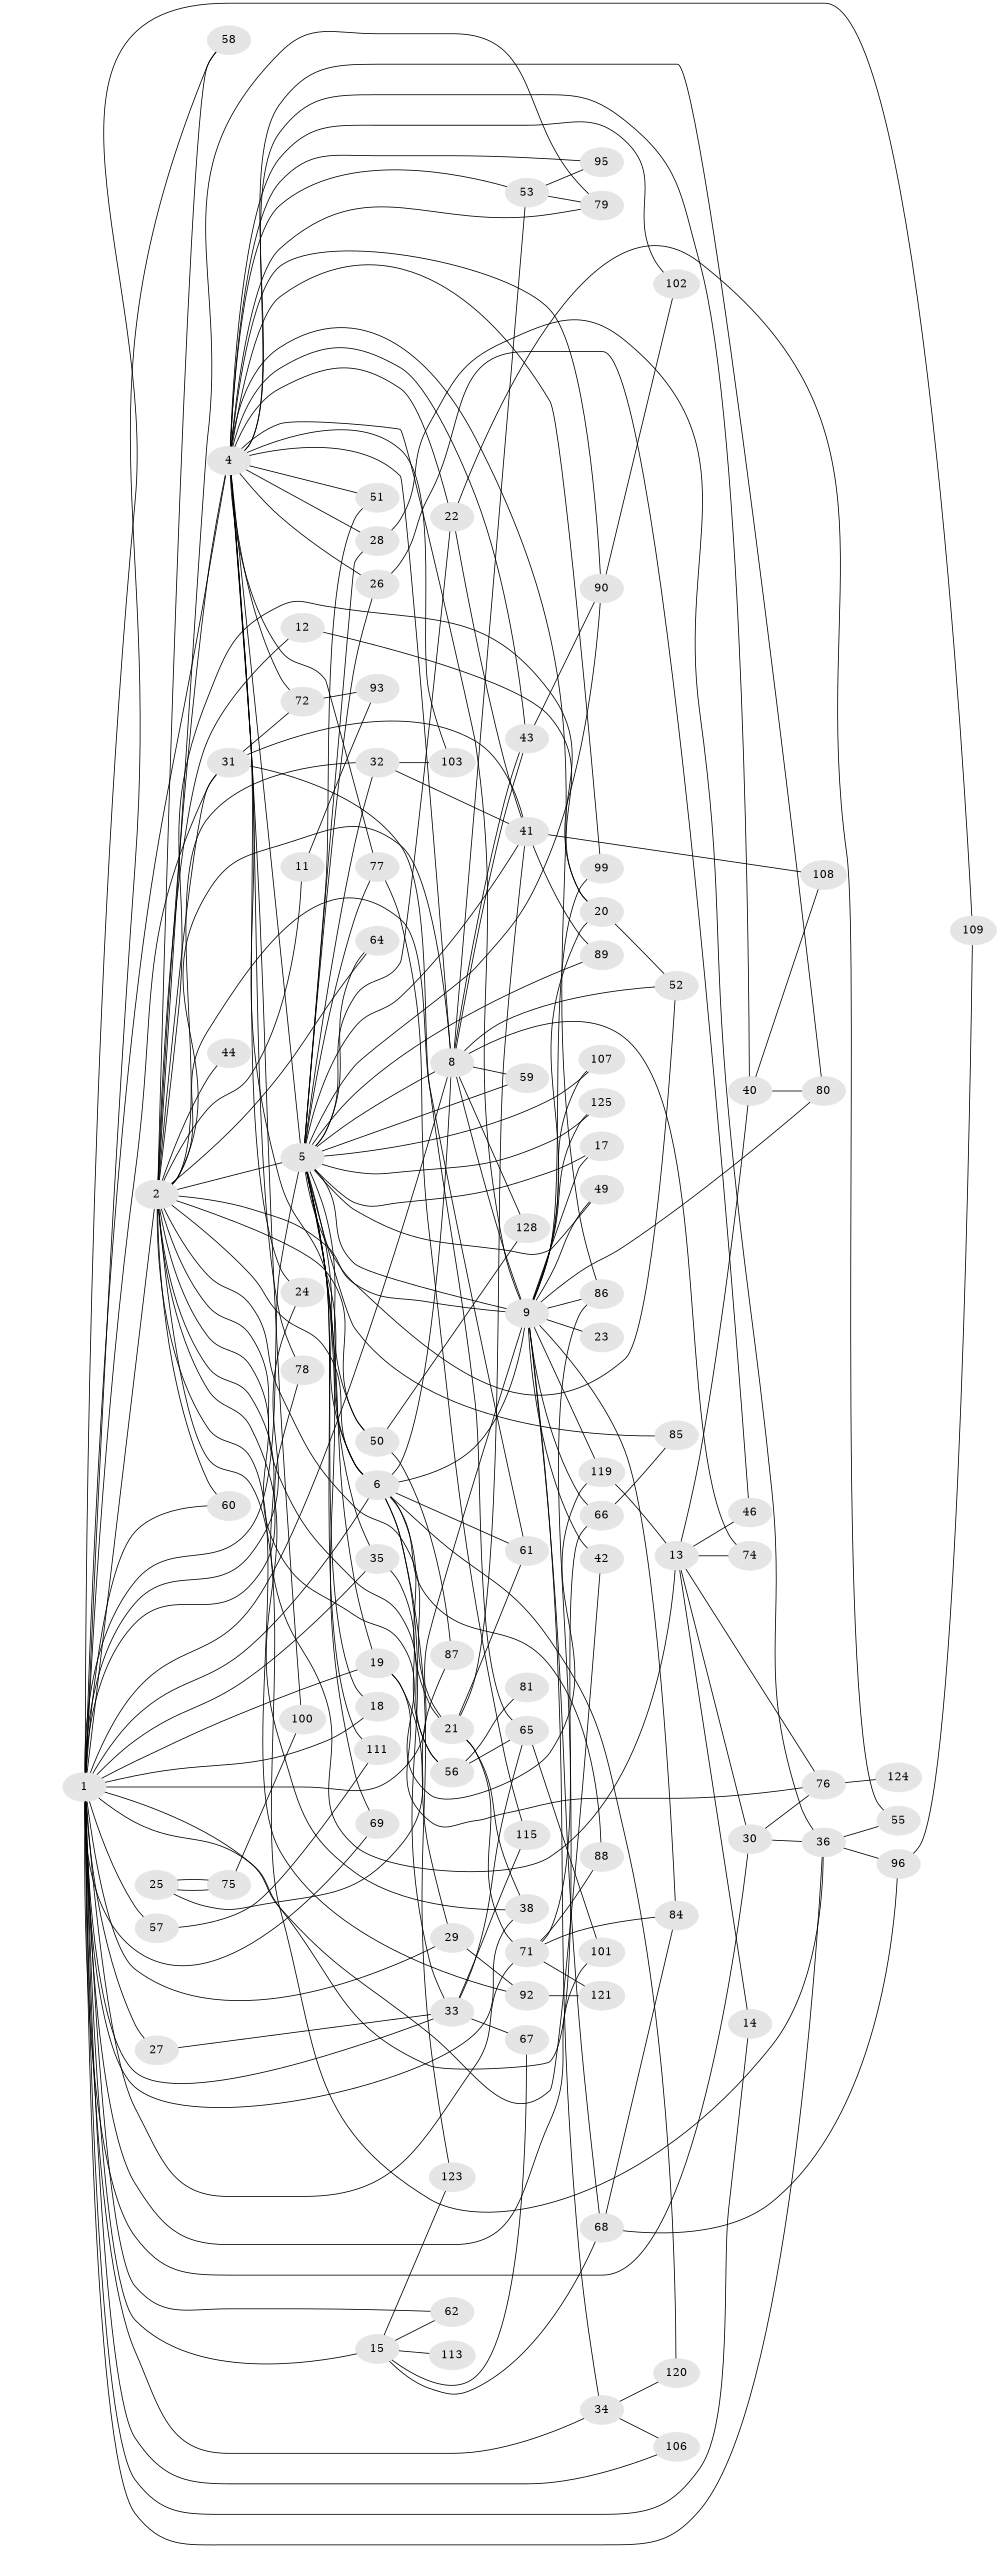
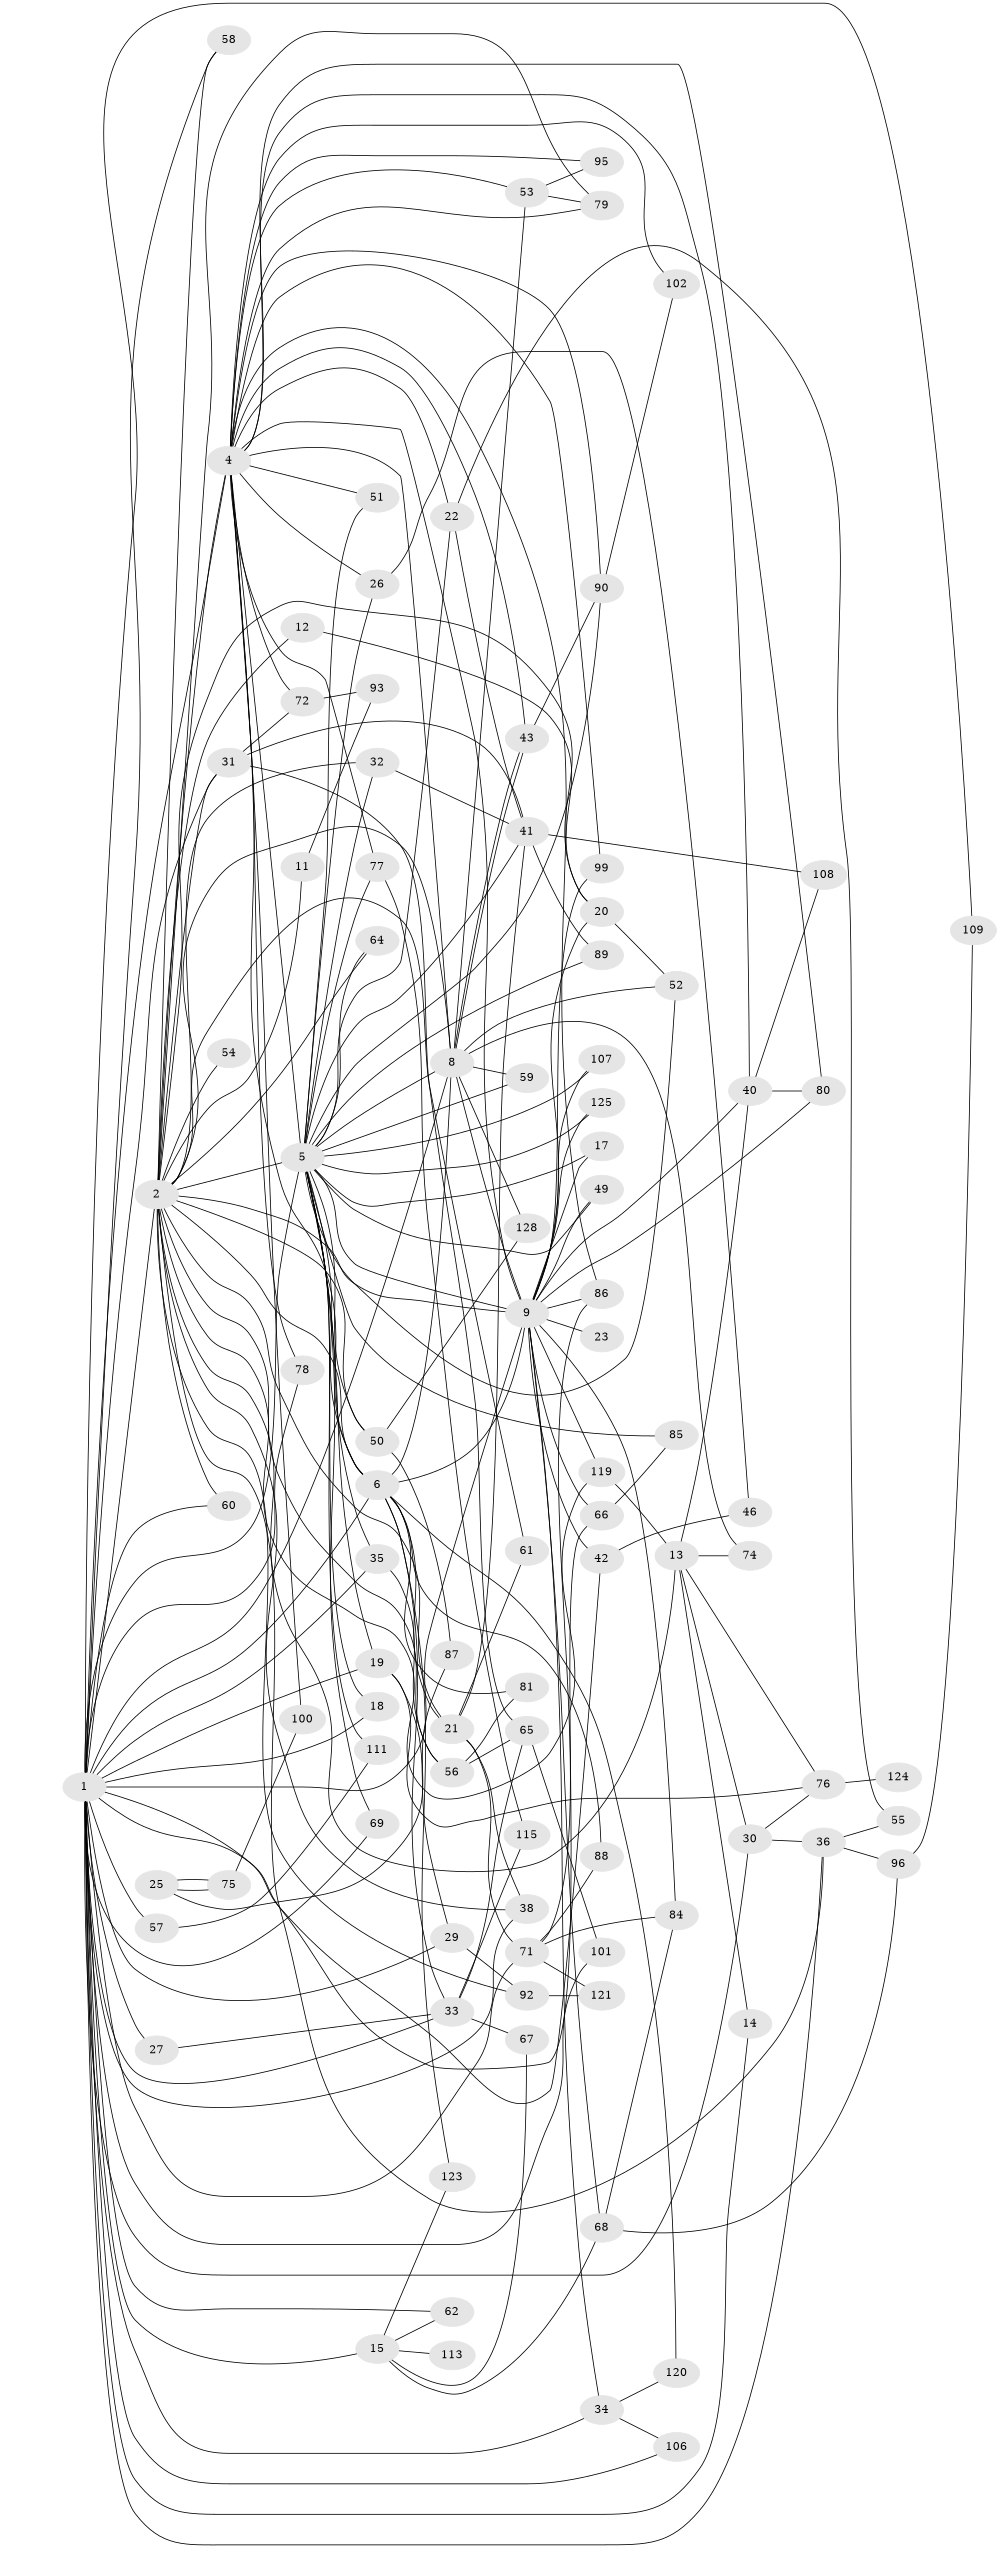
node "28": removed
node "103": removed
node "44": label "44" -> "54"
edge "40" -- "9": added
node "24": removed
edge "6" -- "61": now "6" -- "81"
edge "46" -- "13": now "46" -- "42"
